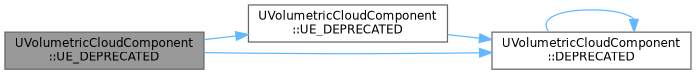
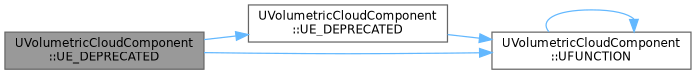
node "UVolumetricCloudComponent ::DEPRECATED": label "UVolumetricCloudComponent ::DEPRECATED" -> "UVolumetricCloudComponent ::UFUNCTION"
